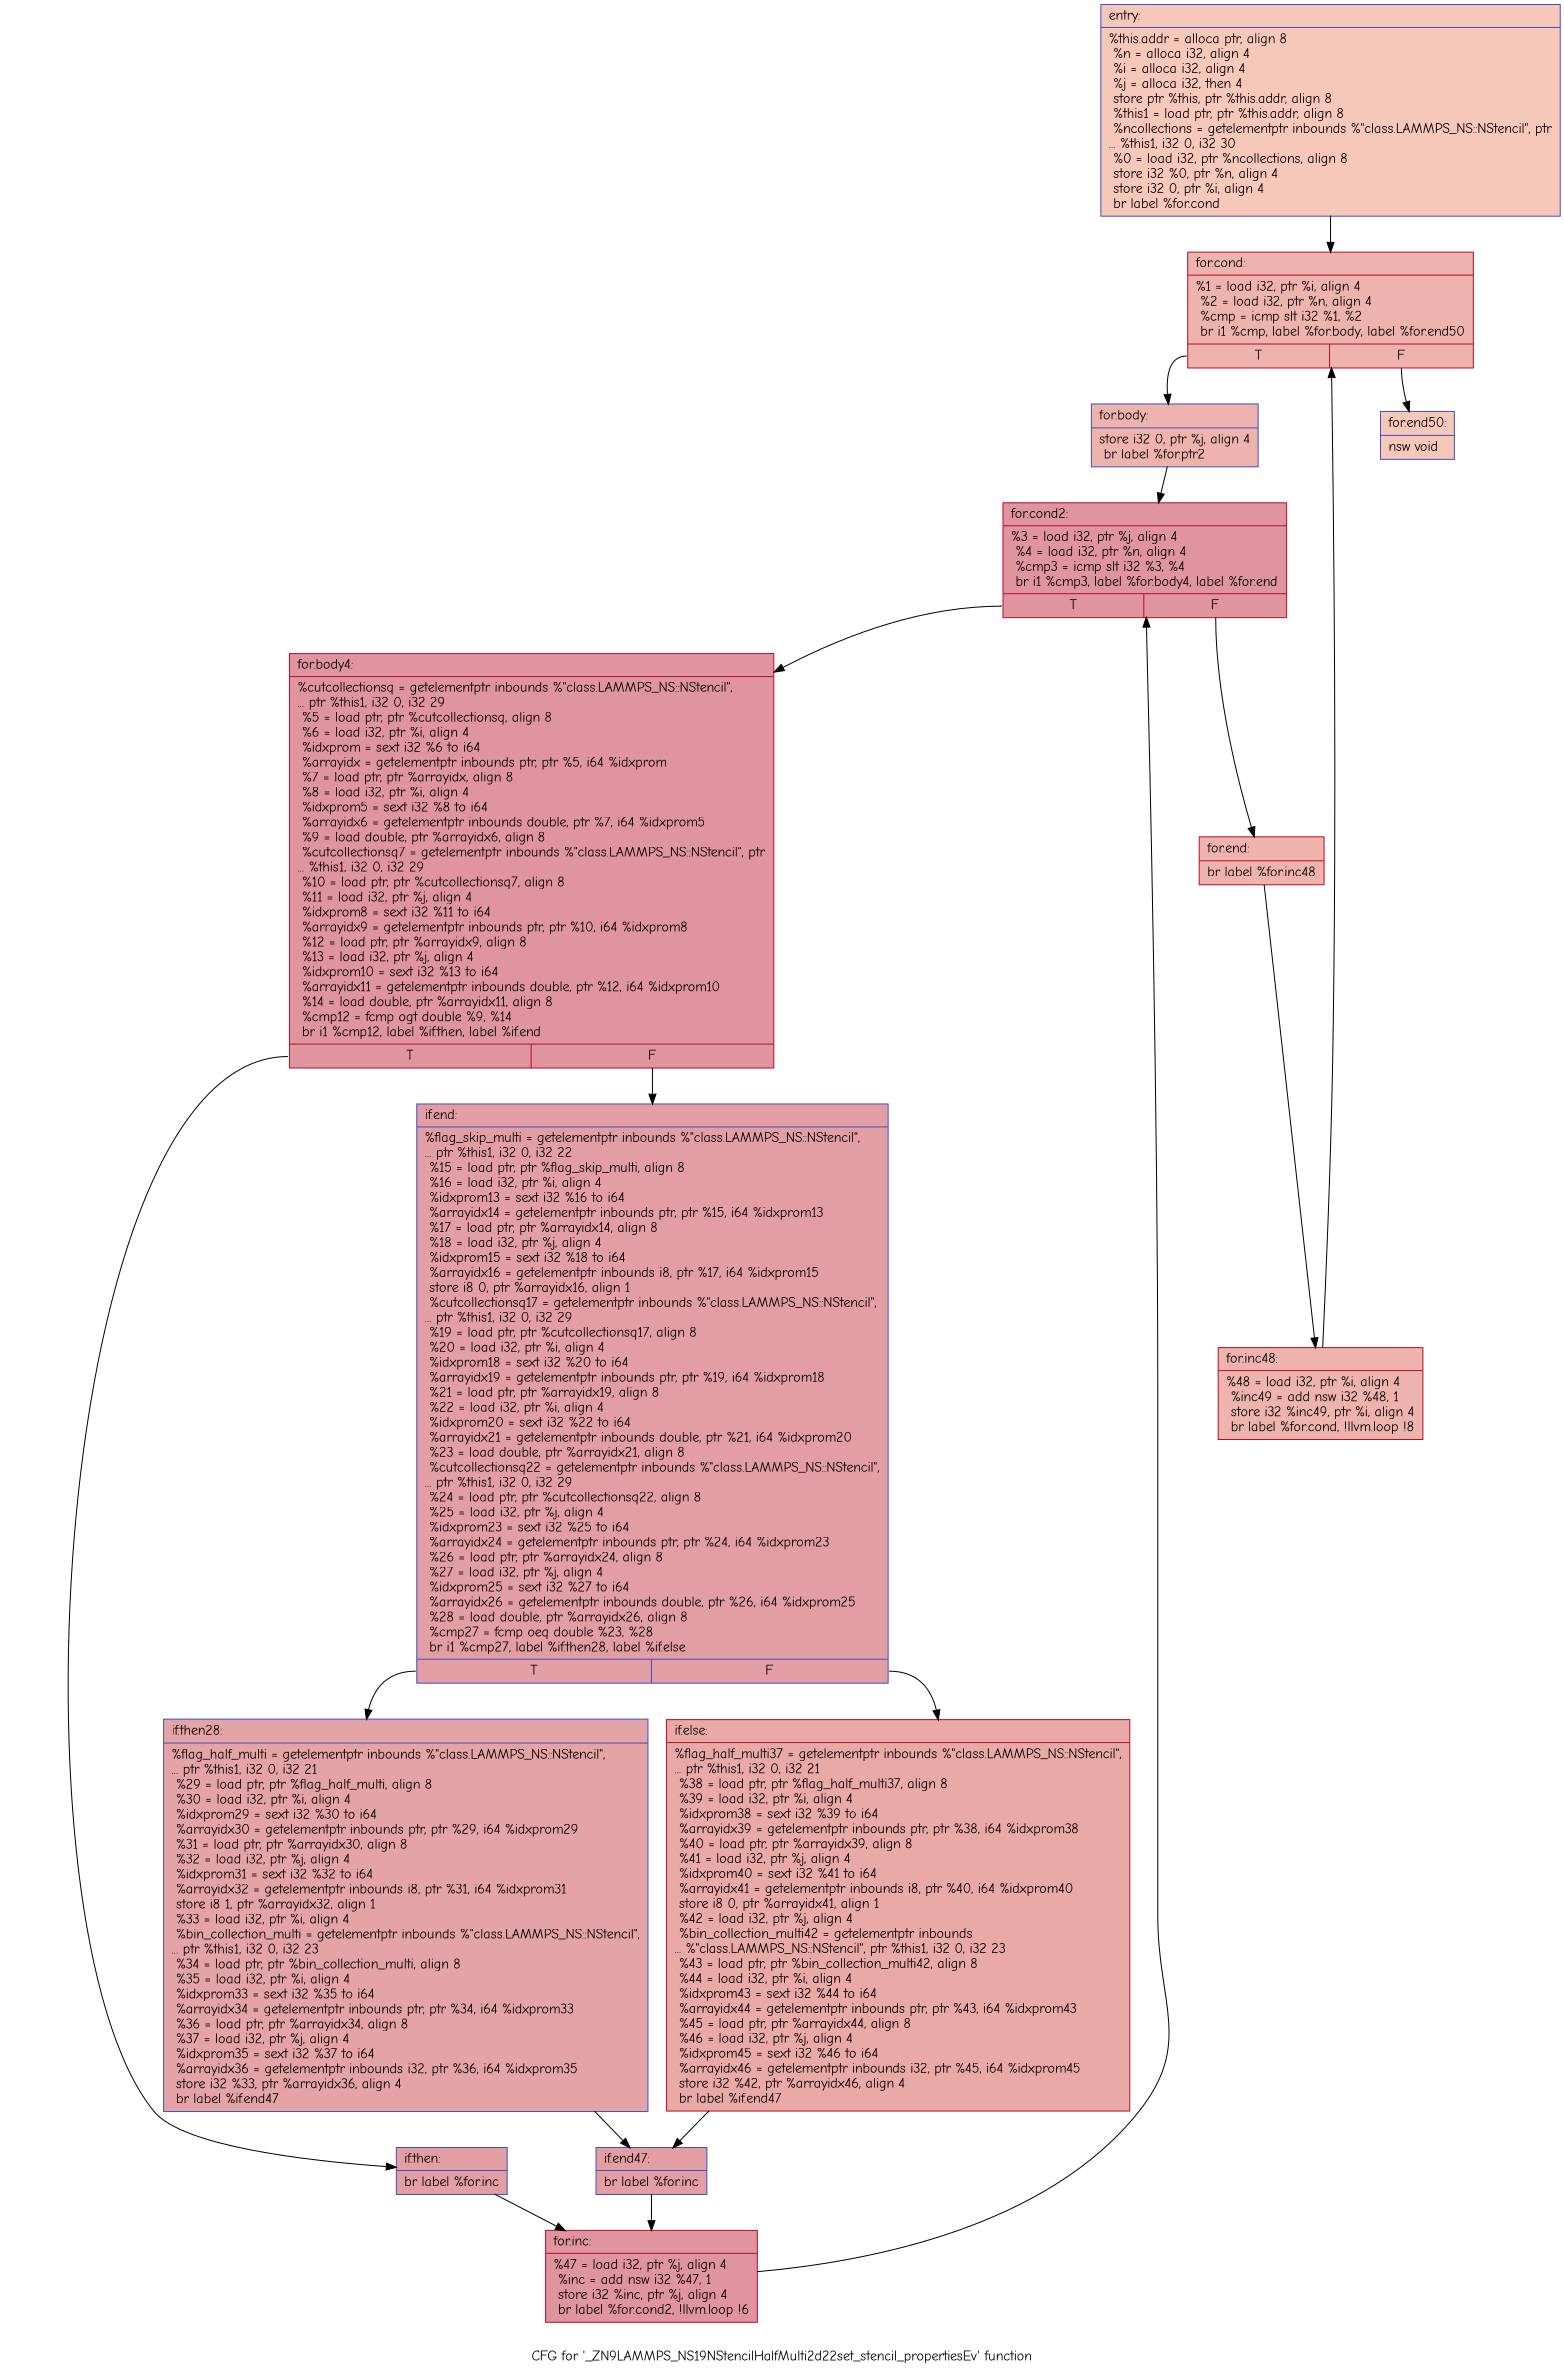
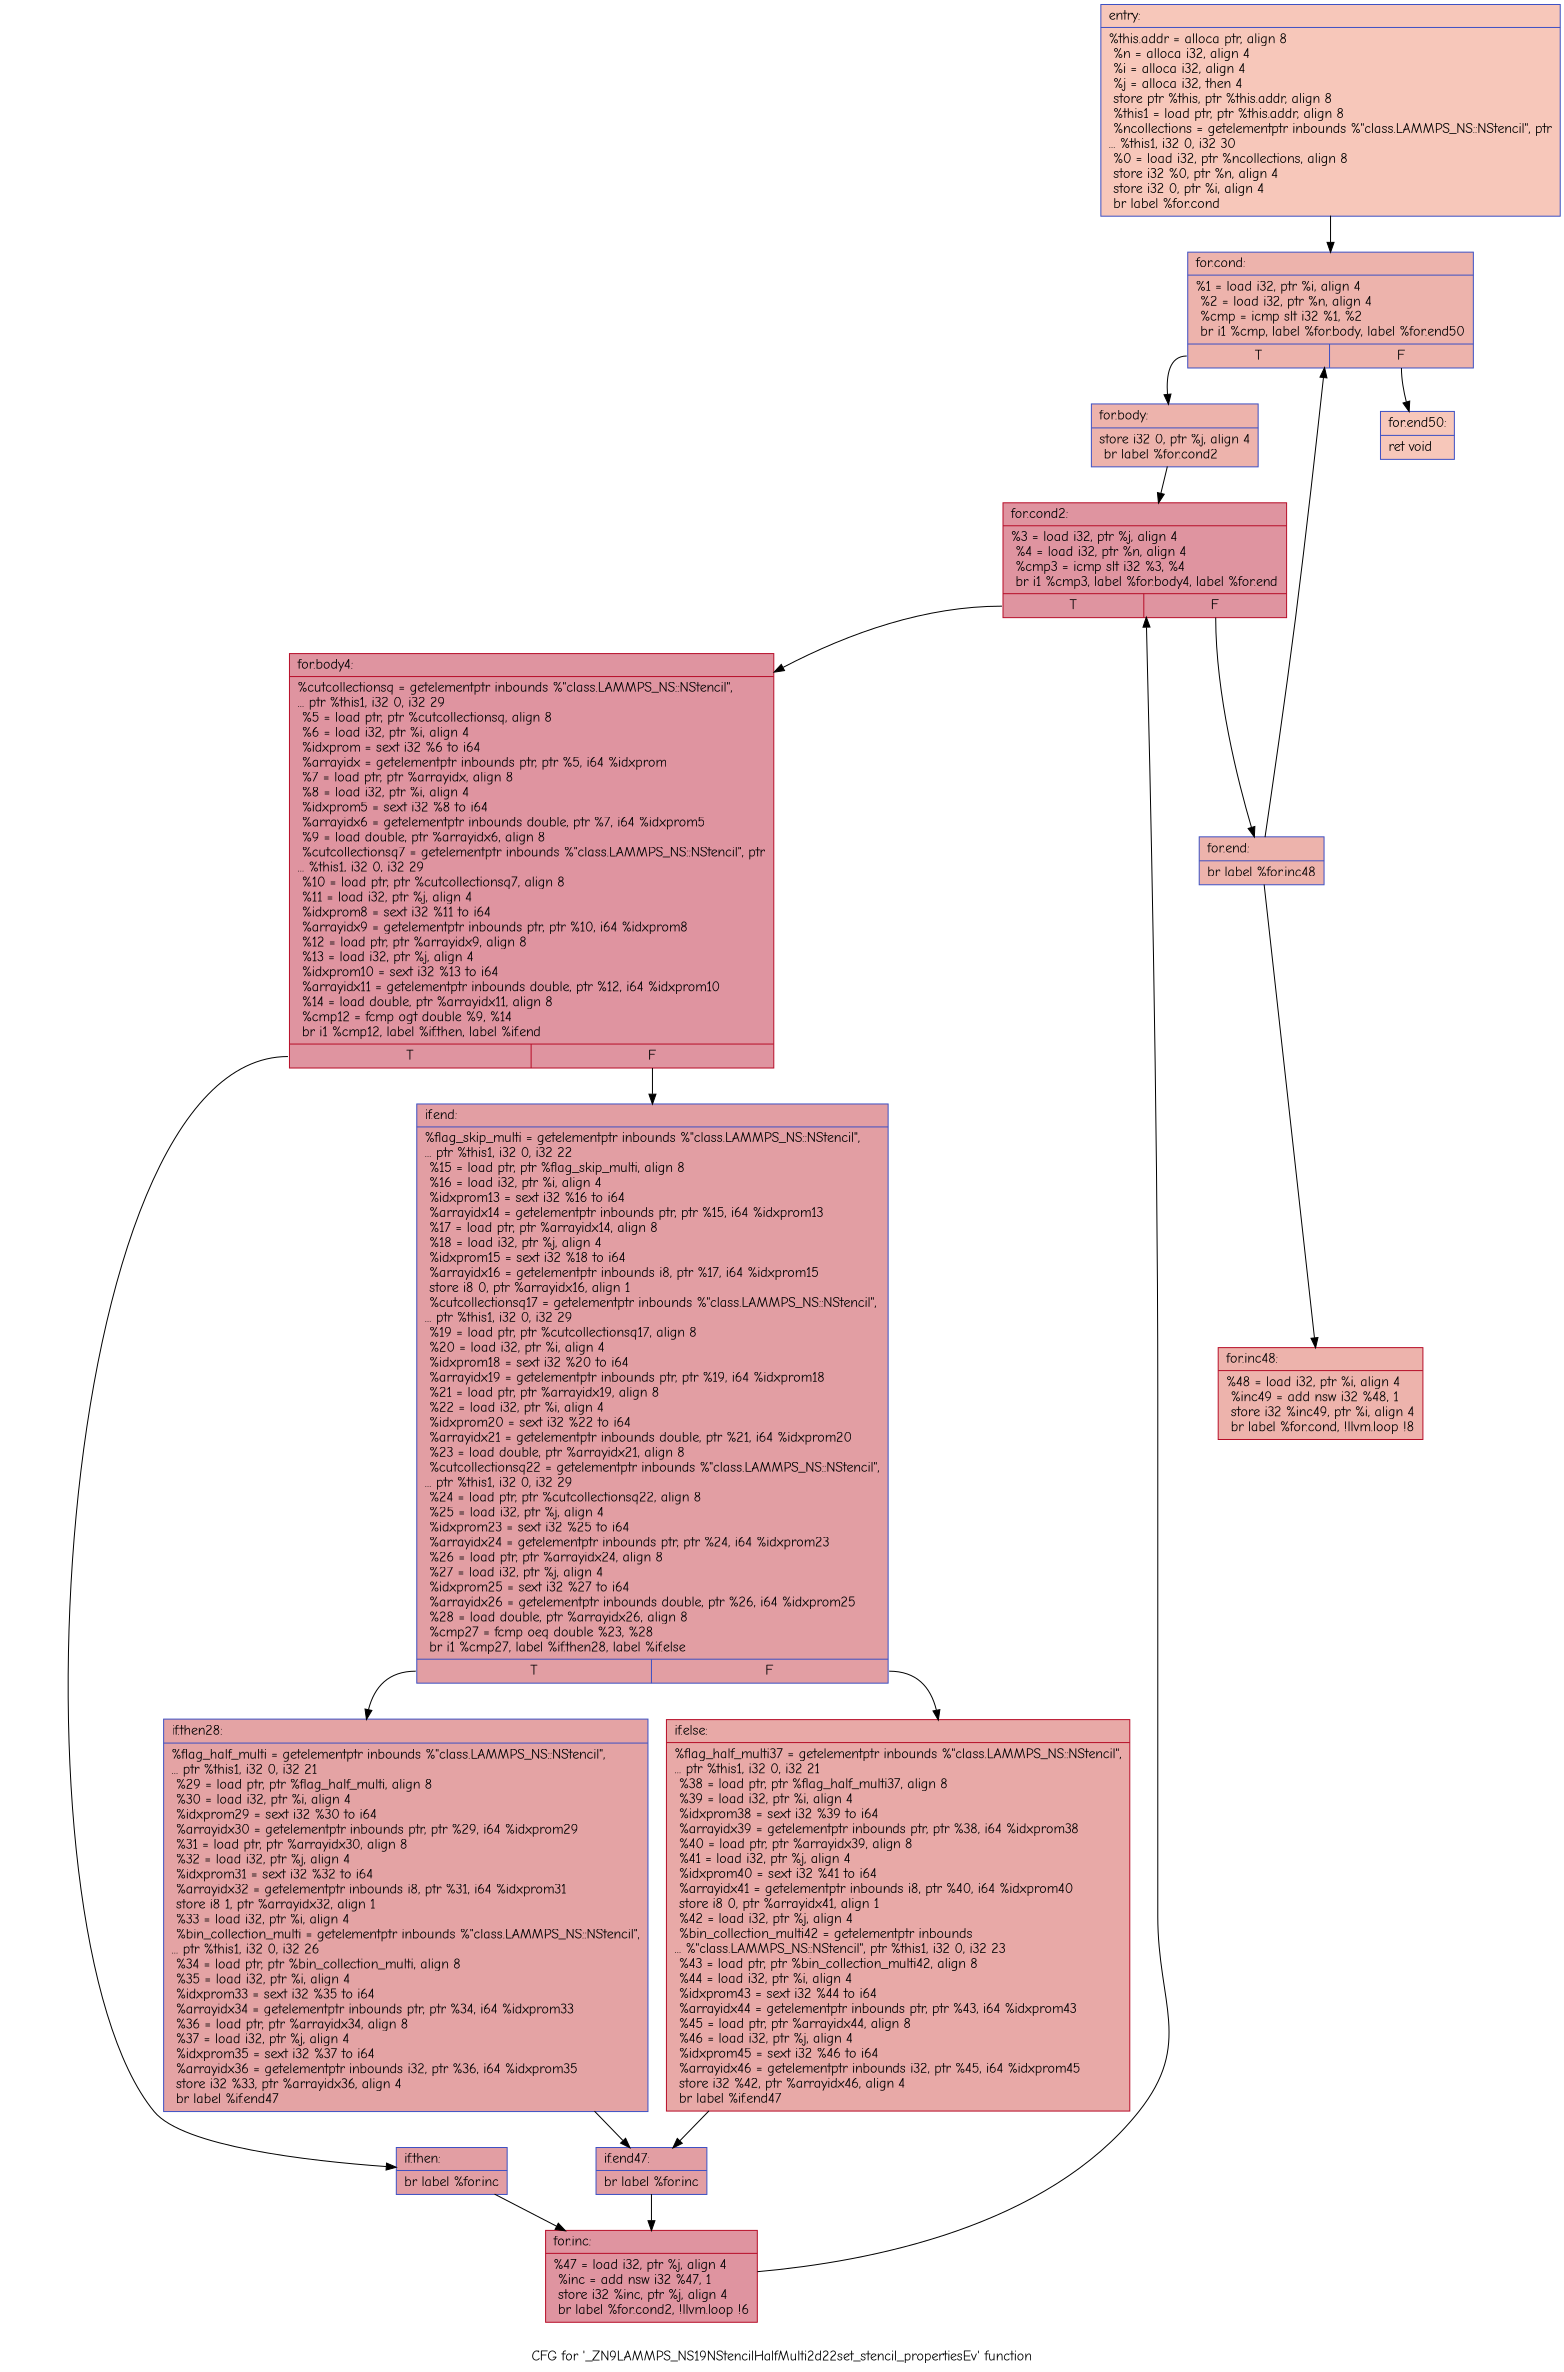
node "for.cond:": color #b70d28ff -> #3d50c3ff
node "for.end50:": text "nsw void" -> "ret void"
node "for.body:": text "br label %for.ptr2" -> "br label %for.cond2"
node "for.end:": color #b70d28ff -> #3d50c3ff
edge "for.inc48:" -> "for.cond:": now "for.end:" -> "for.cond:"
node "if.then28:": text "... ptr %this1, i32 0, i32 23" -> "... ptr %this1, i32 0, i32 26"
